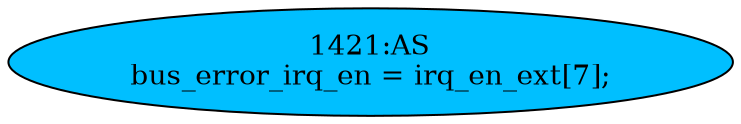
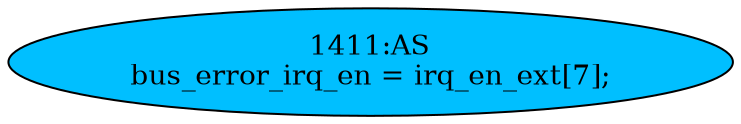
node "1421:AS bus_error_irq_en = irq_en_ext[7];": label "1421:AS bus_error_irq_en = irq_en_ext[7];" -> "1411:AS bus_error_irq_en = irq_en_ext[7];"
